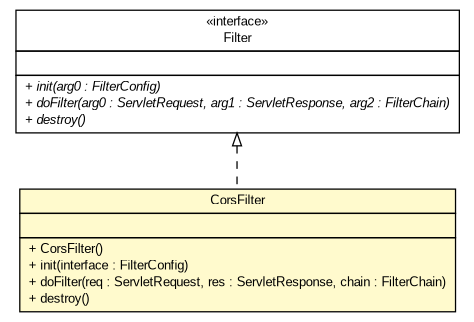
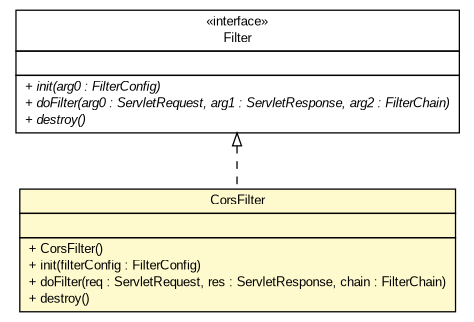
node "CorsFilter": text "+ init(interface : FilterConfig)" -> "+ init(filterConfig : FilterConfig)"
